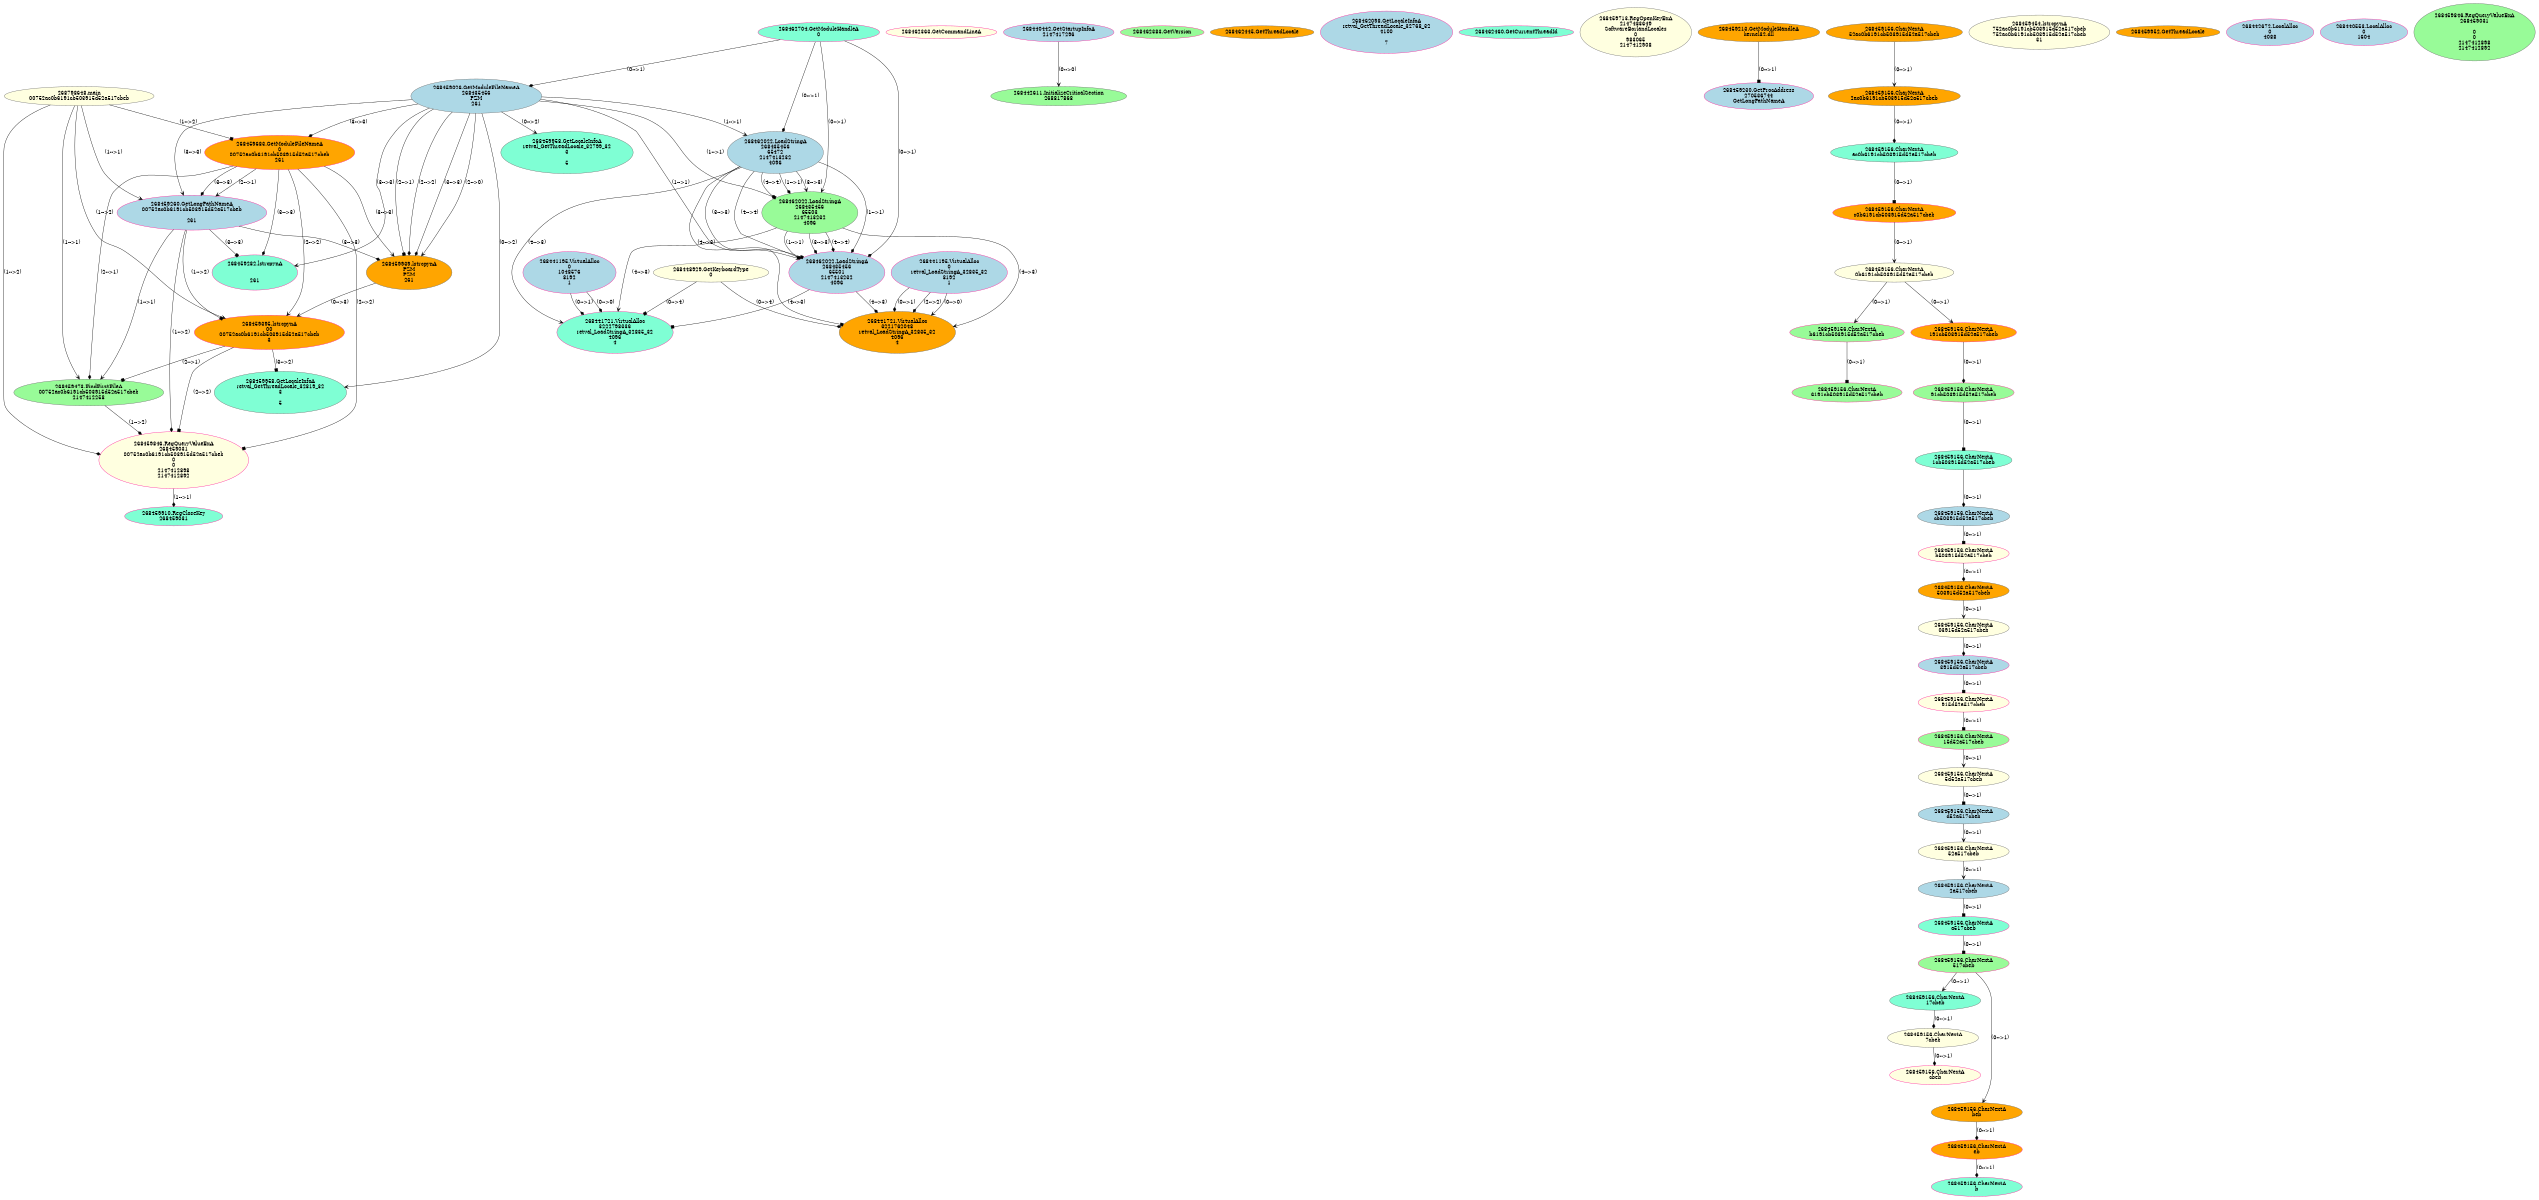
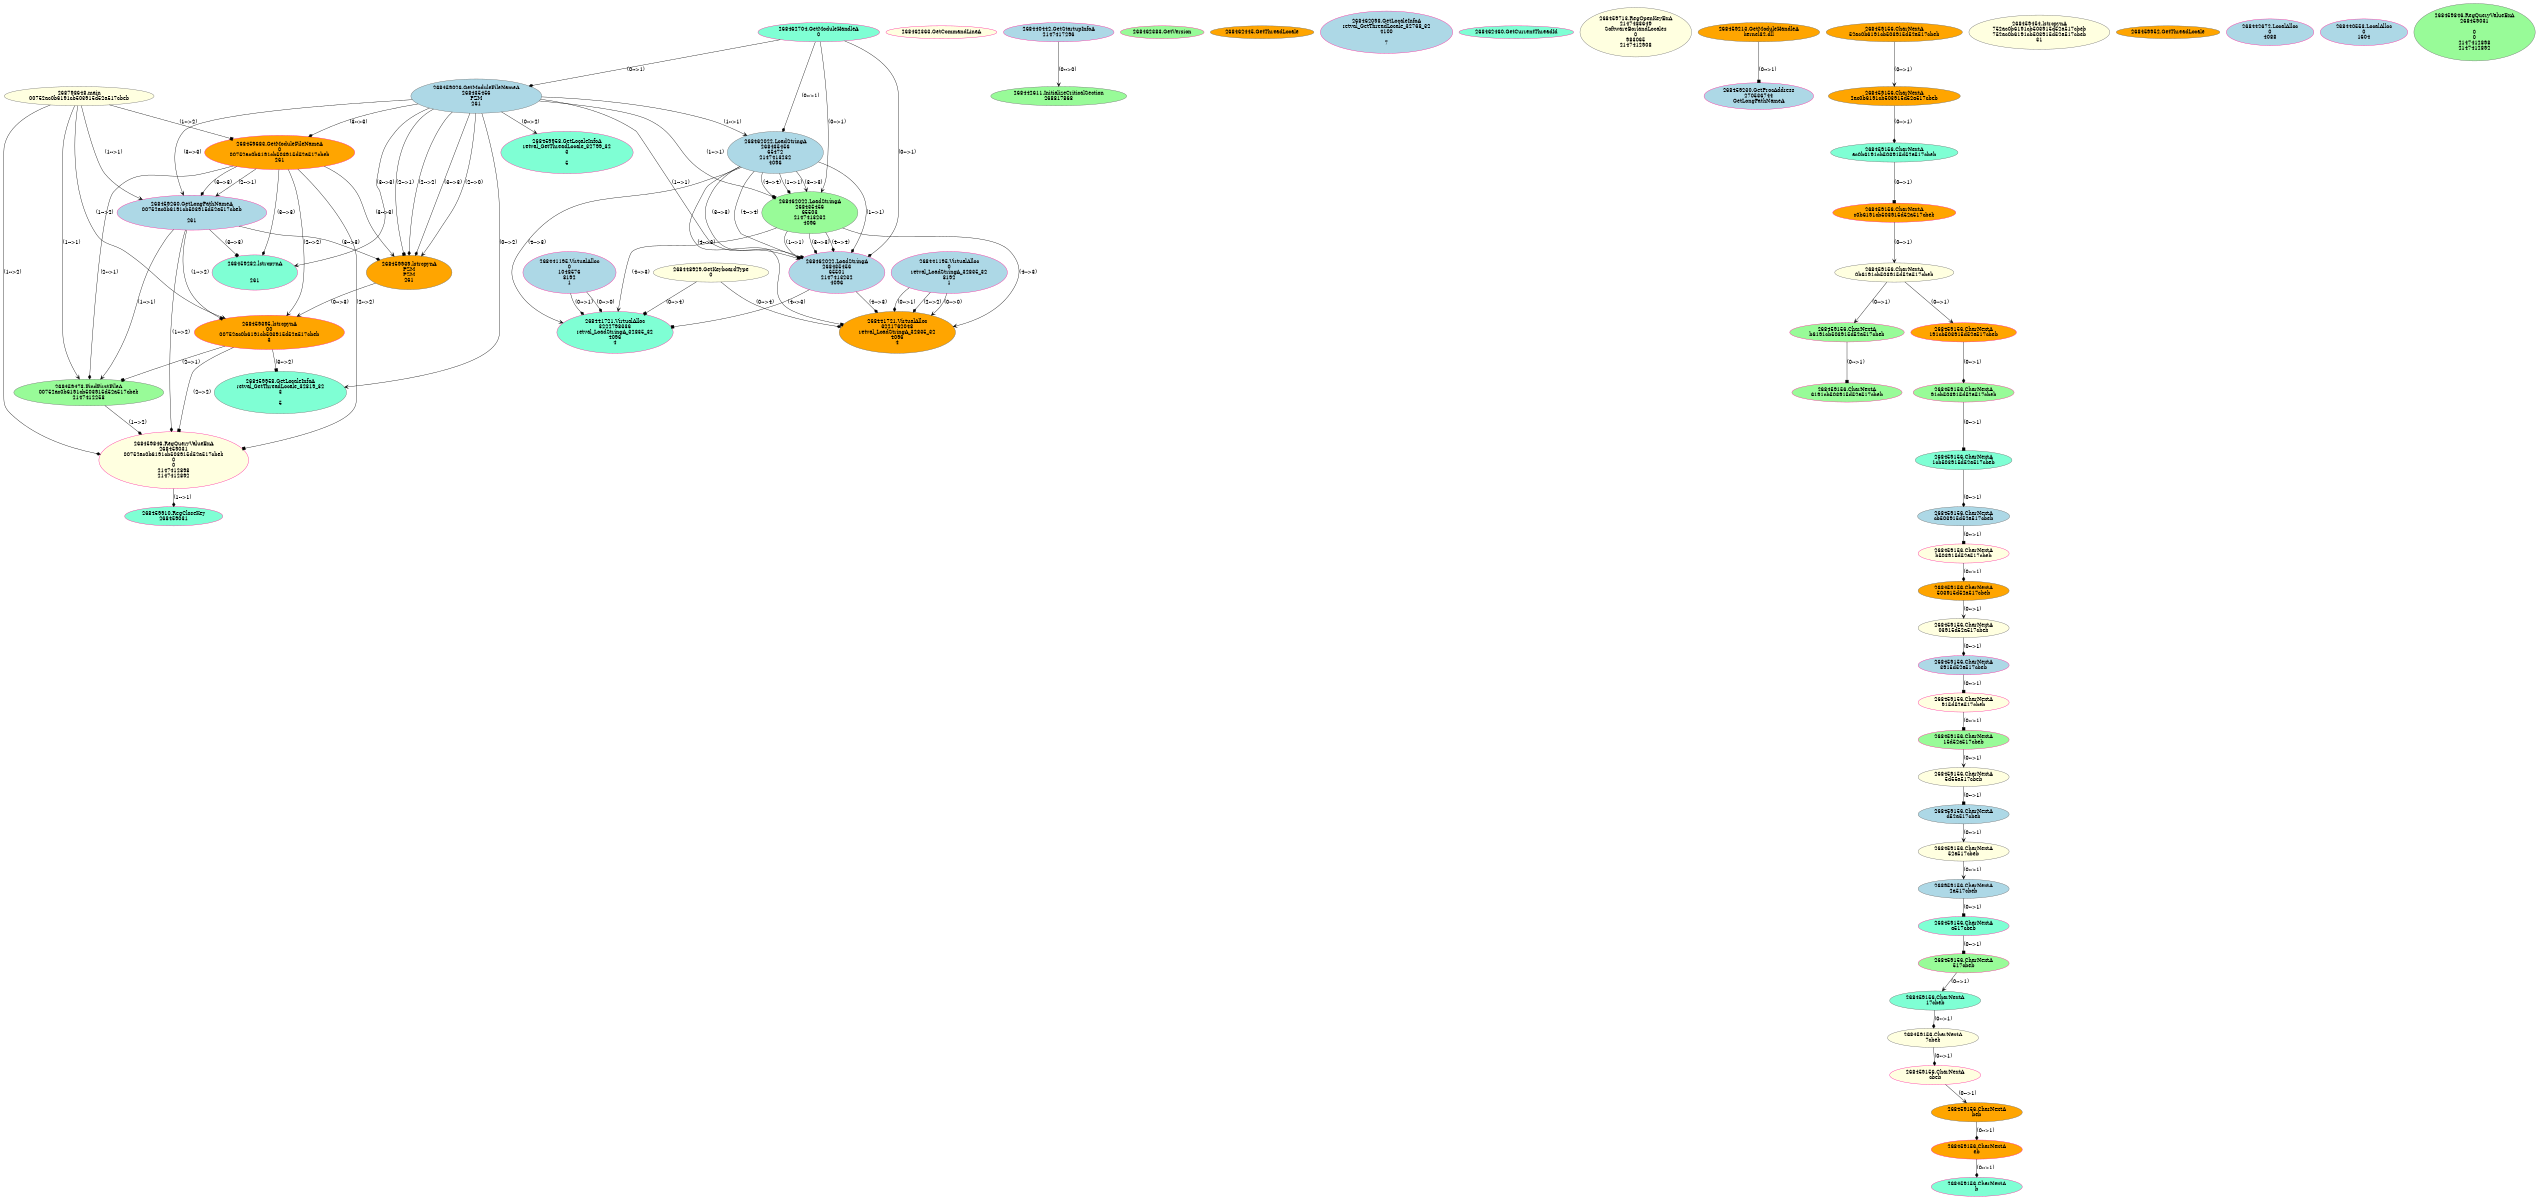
node "268459958.GetLocaleInfoA retval_GetThreadLocale_32799_32 3 5": color gray40 -> deeppink
node "268459156.CharNextA 5d52a517cbeb": label "268459156.CharNextA 5d52a517cbeb" -> "268459156.CharNextA 5d55a517cbeb"
node "268459156.CharNextA 2a517cbeb": label "268459156.CharNextA 2a517cbeb" -> "268959156.CharNextA 2a517cbeb"
edge "268459156.CharNextA 517cbeb" -> "268459156.CharNextA beb": now "268459156.CharNextA cbeb" -> "268459156.CharNextA beb"
